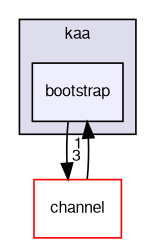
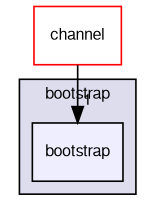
cluster "kaa": label "kaa" -> "bootstrap"
edge "bootstrap" -> "channel": removed
